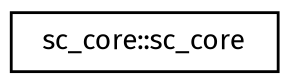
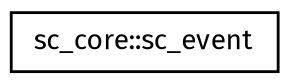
node "sc_core::sc_core": label "sc_core::sc_core" -> "sc_core::sc_event"
